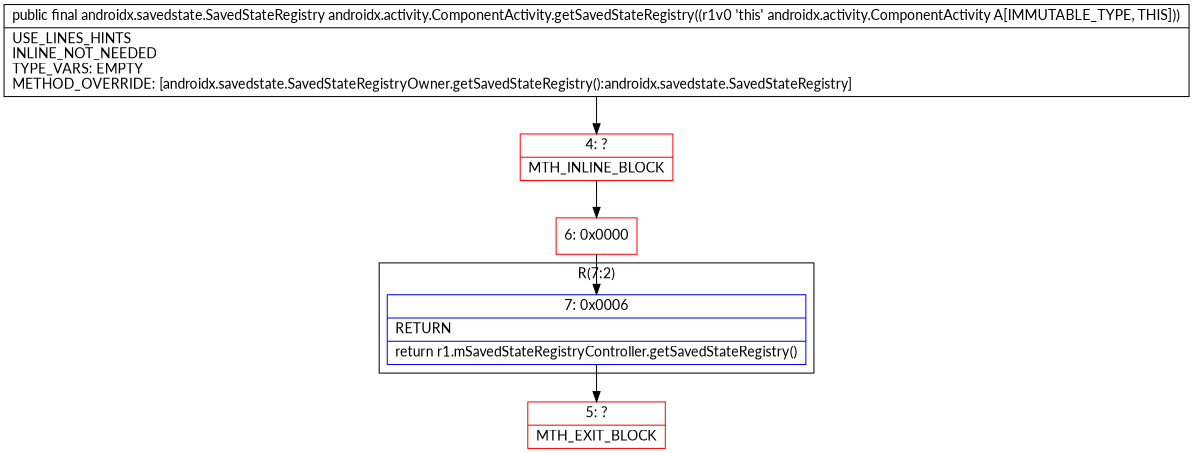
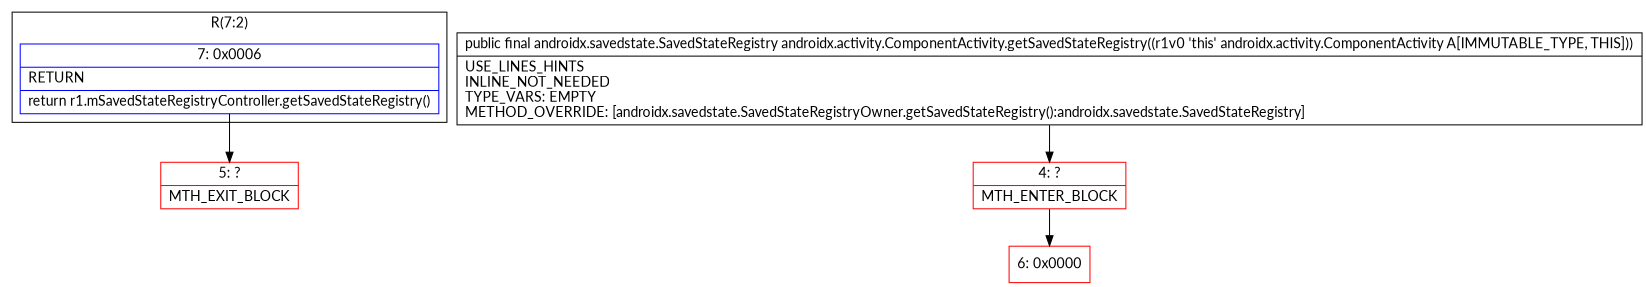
node "4: ?": text "MTH_INLINE_BLOCK" -> "MTH_ENTER_BLOCK"
edge "6: 0x0000" -> "7: 0x0006": removed
